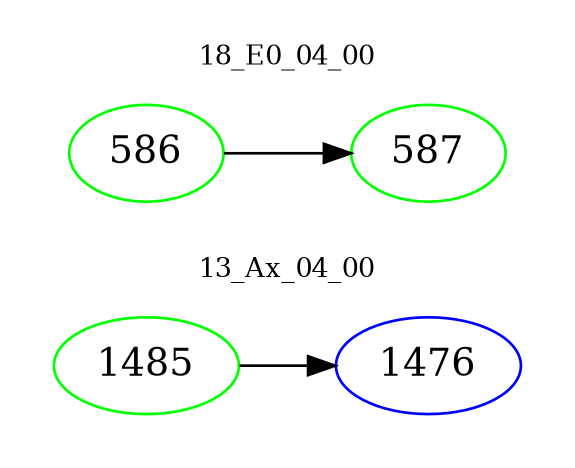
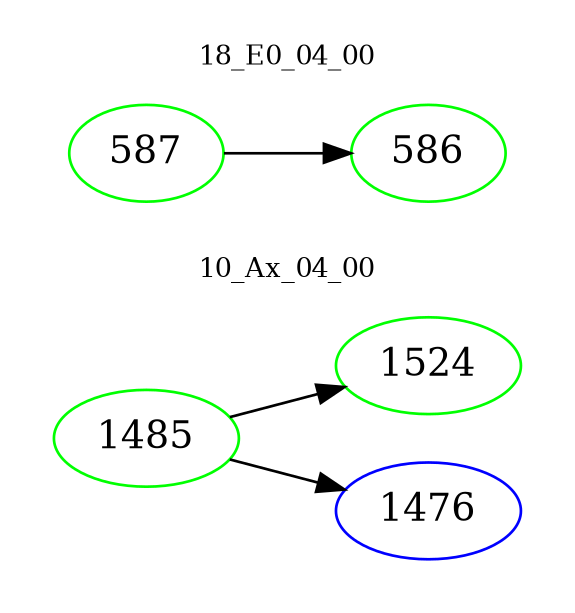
edge "586" -> "587": reversed
cluster "13_Ax_04_00": label "13_Ax_04_00" -> "10_Ax_04_00"
node "1524": added
